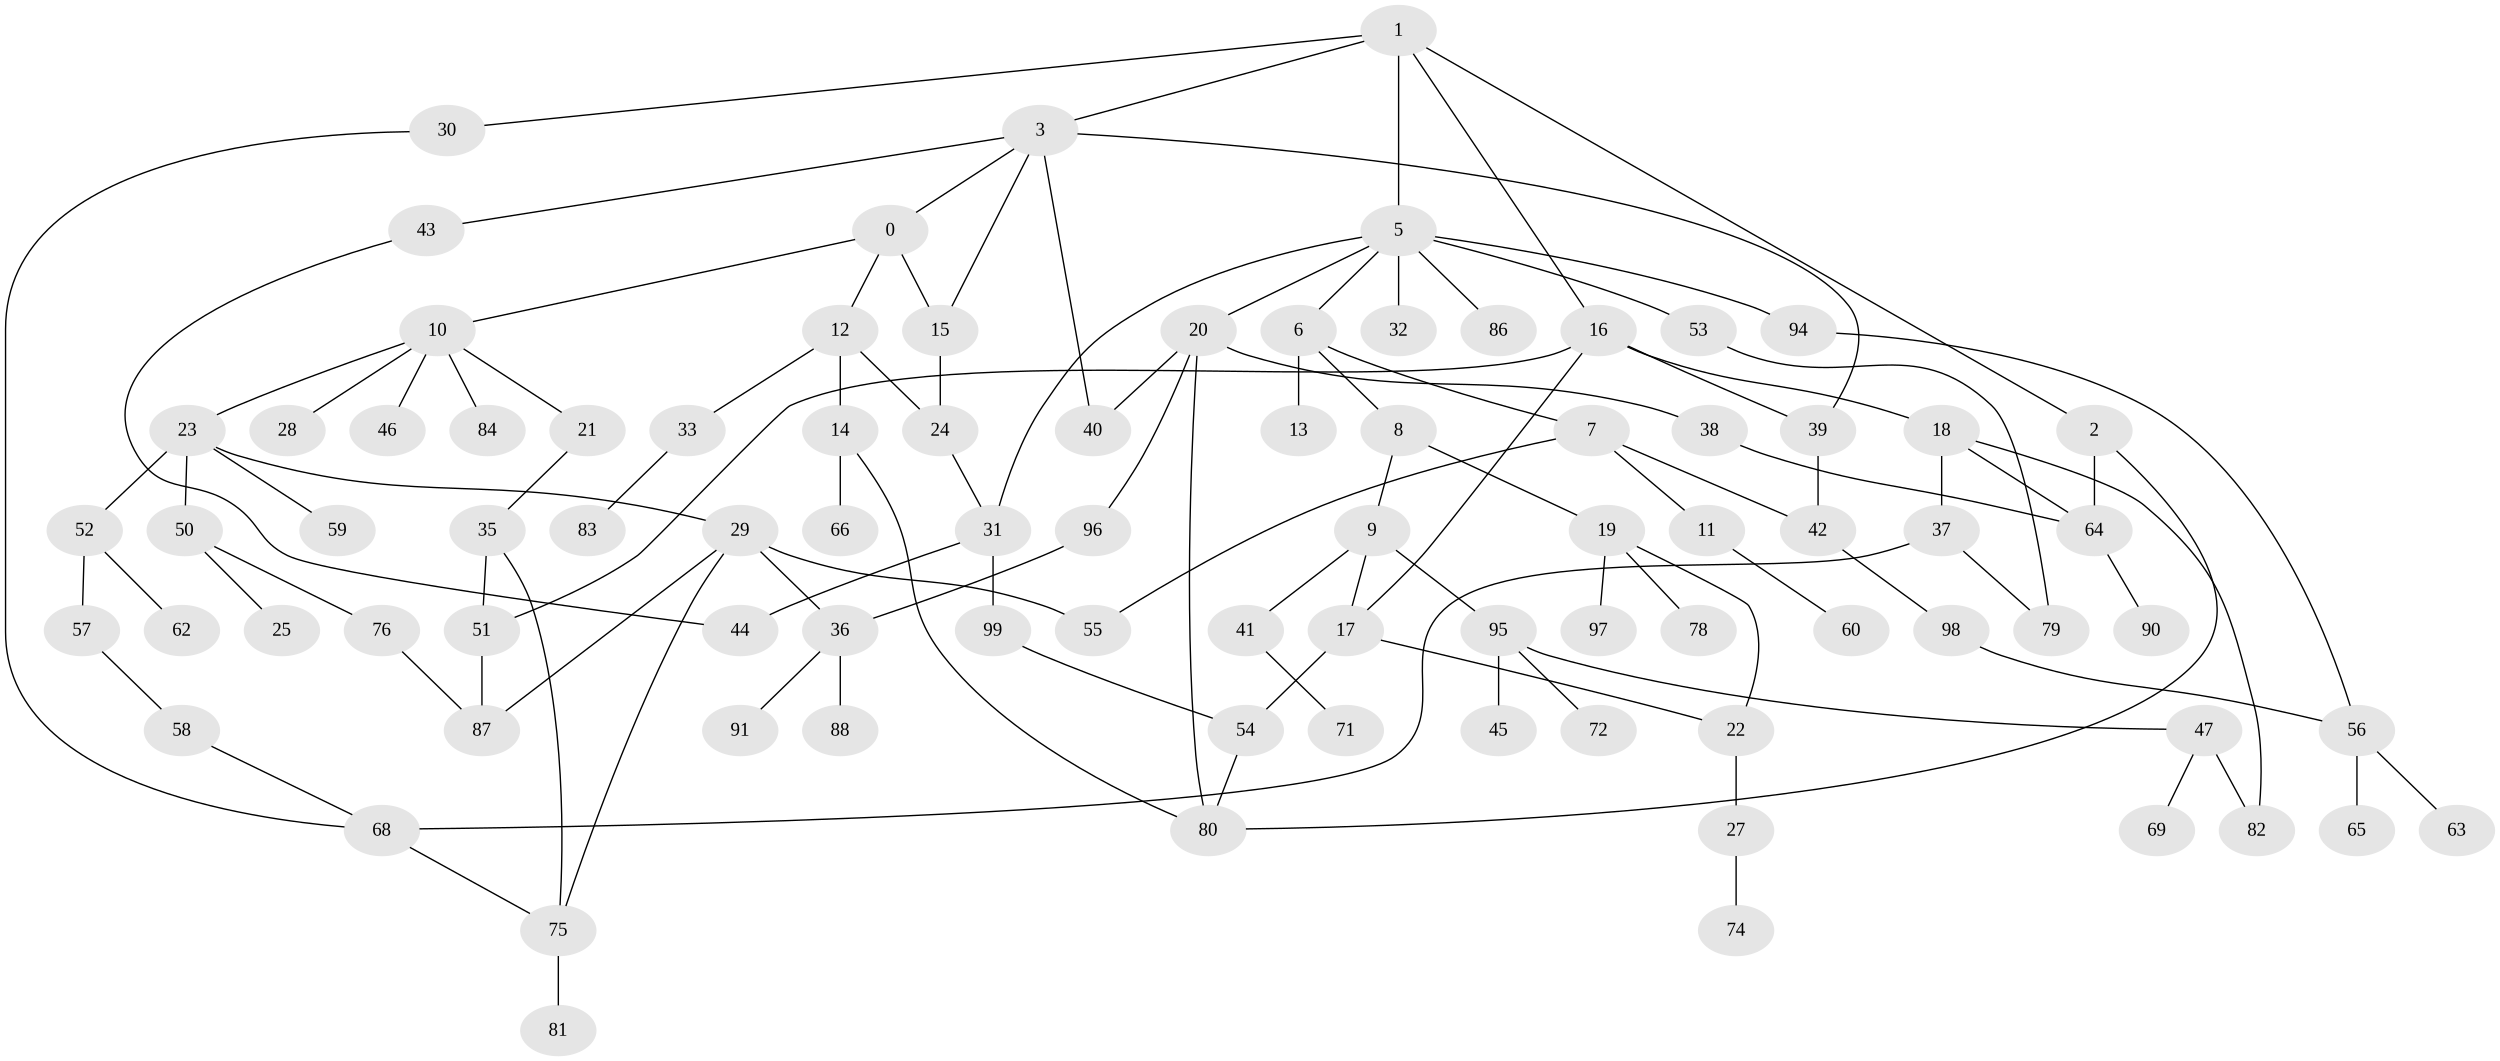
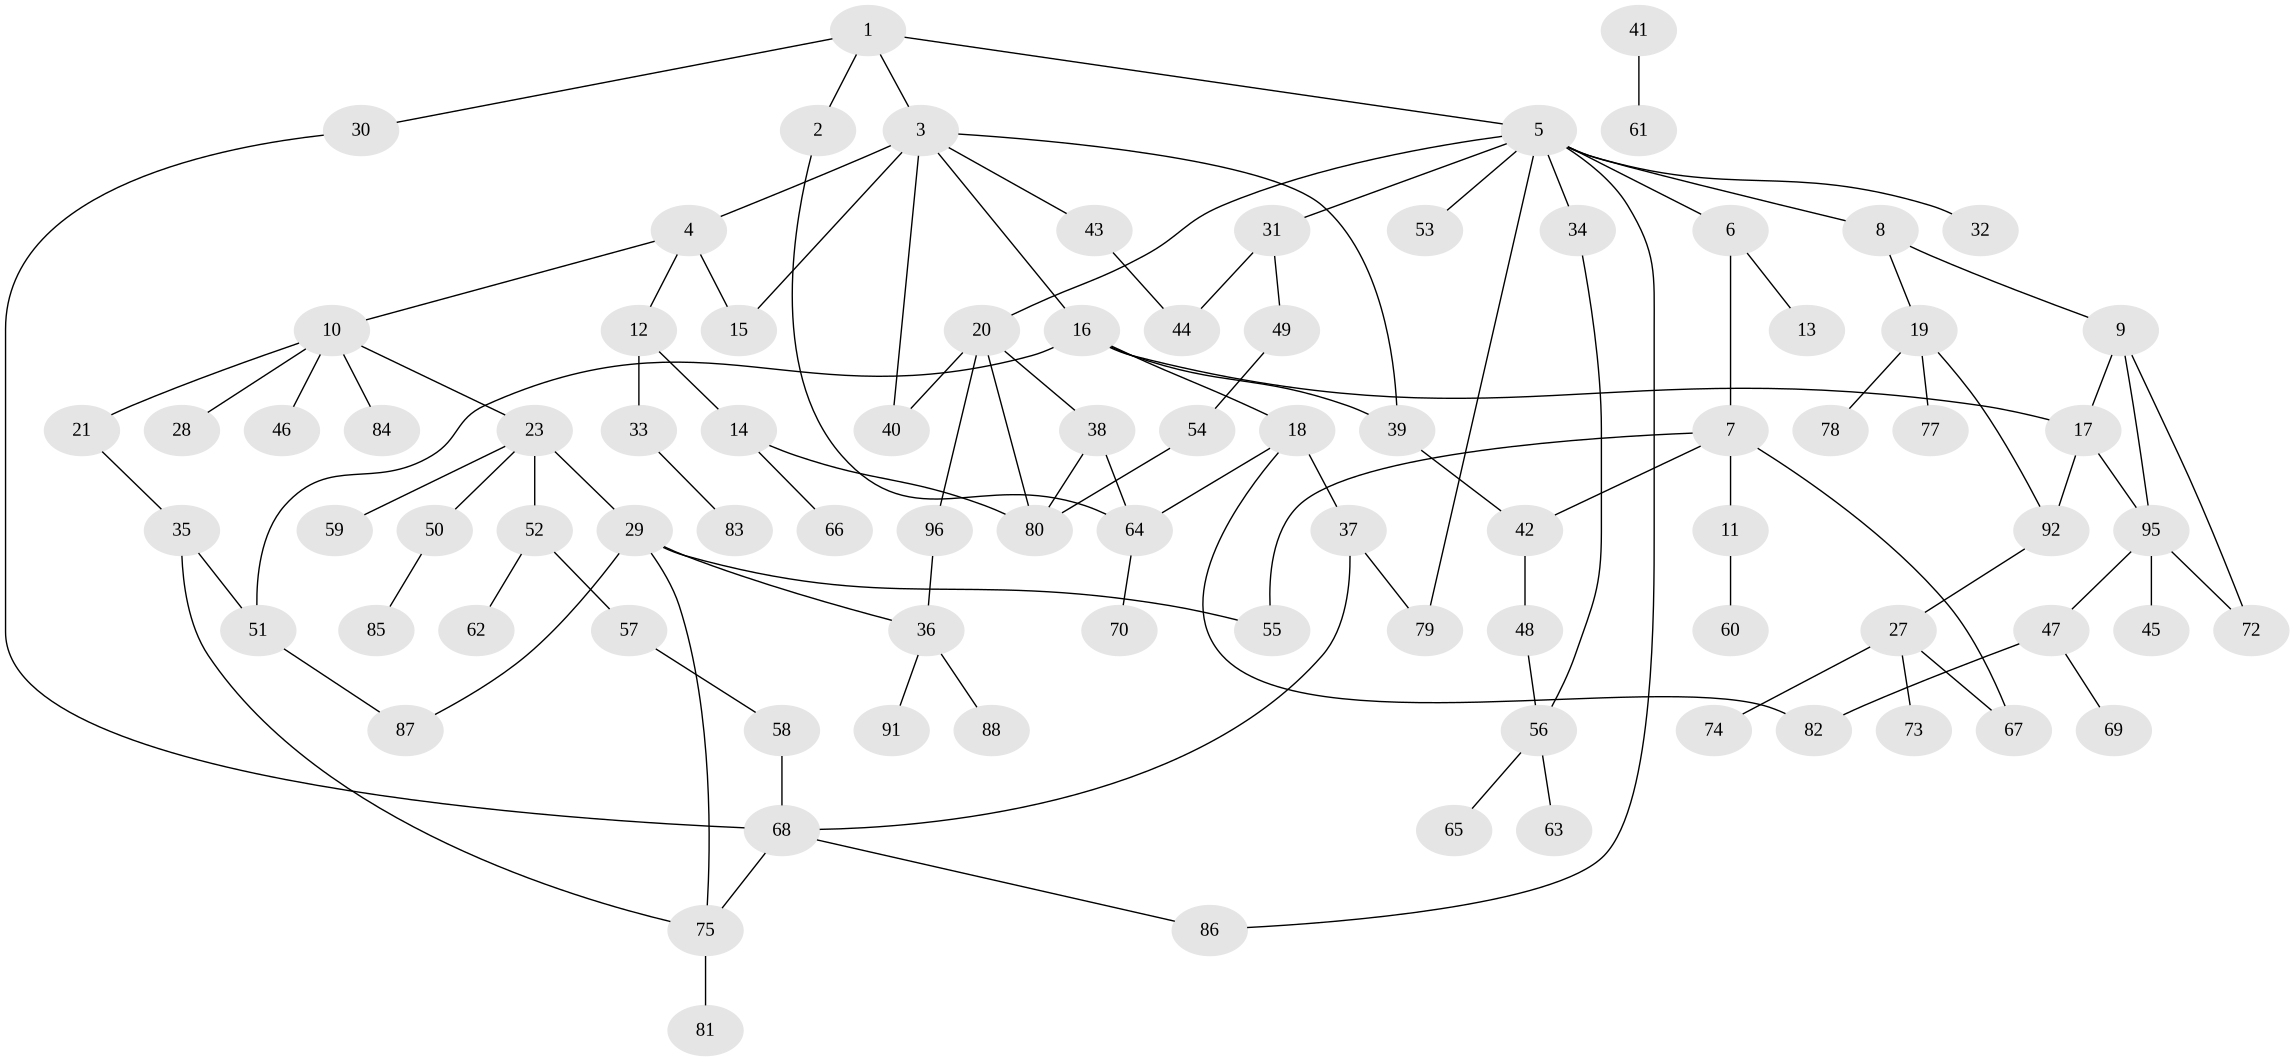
edge "1" -- "16": now "3" -- "16"
node "0": label "0" -> "4"
node "94": label "94" -> "34"
edge "53" -- "79": now "5" -- "79"
edge "6" -- "8": now "5" -- "8"
node "24": removed
edge "9" -- "41": now "9" -- "72"
node "25": label "25" -> "85"
node "76": removed
node "99": label "99" -> "49"
node "97": label "97" -> "77"
node "98": label "98" -> "48"
node "90": label "90" -> "70"
edge "17" -- "54": now "17" -- "95"
node "71": label "71" -> "61"
node "22": label "22" -> "92"
node "73": added
node "67": added
edge "2" -- "80": now "38" -- "80"
edge "68" -- "86": added
